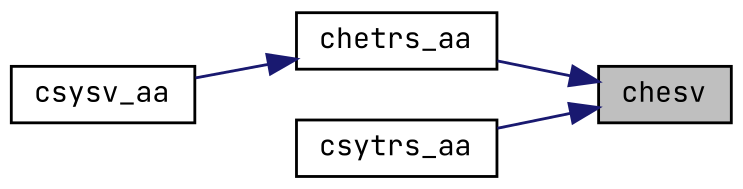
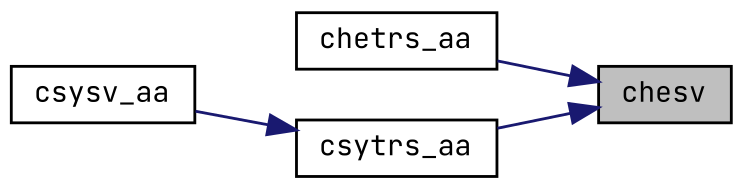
edge "csysv_aa" -> "chetrs_aa": now "csysv_aa" -> "csytrs_aa"
